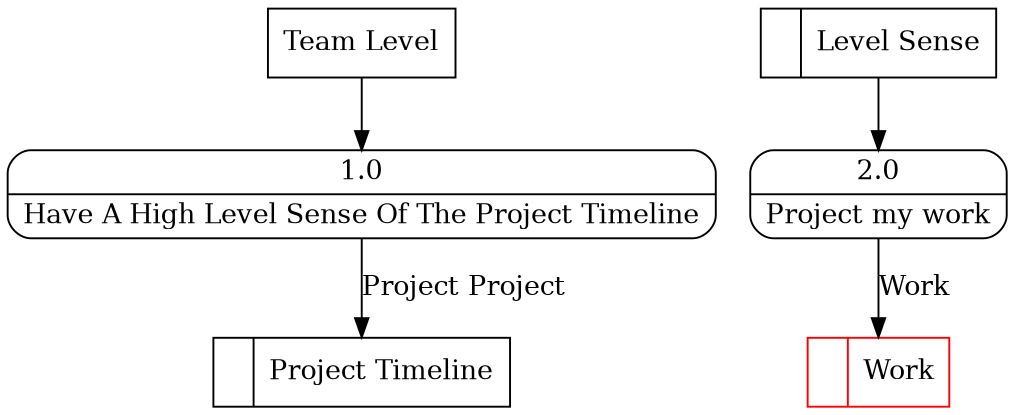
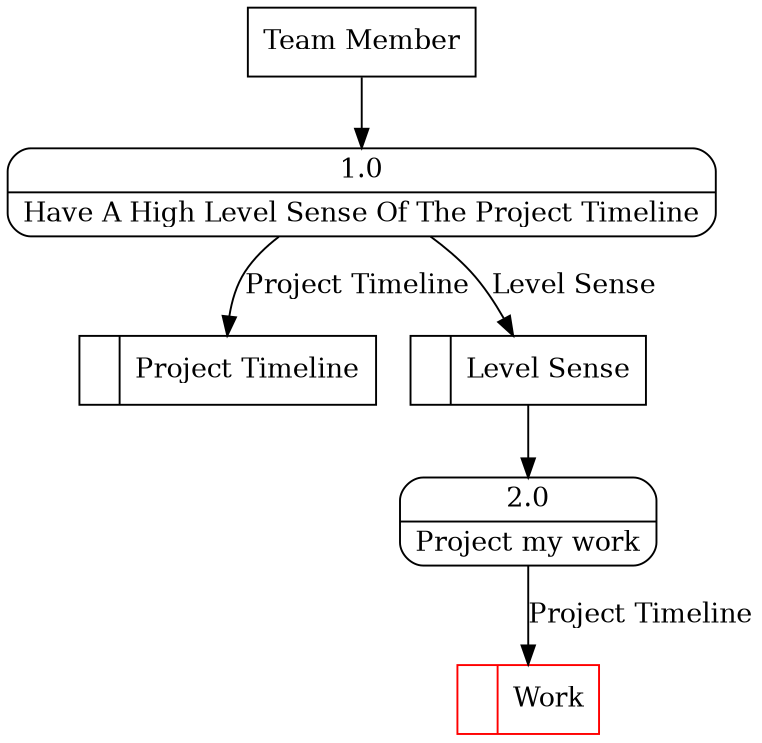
node "Team Level": label "Team Level" -> "Team Member"
edge "1.0" -> "Level Sense": added, label "Level Sense"
edge "1.0" -> "Project Timeline": label "Project Project" -> "Project Timeline"
edge "2.0" -> "Work": label "Work" -> "Project Timeline"
